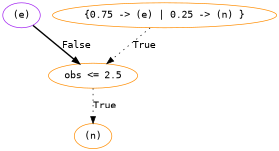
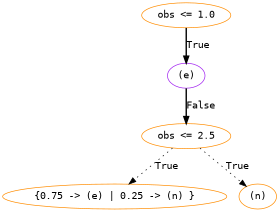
node "obs <= 1.0": added
edge "{0.75 -> (e) | 0.25 -> (n) }" -> "obs <= 2.5": reversed
